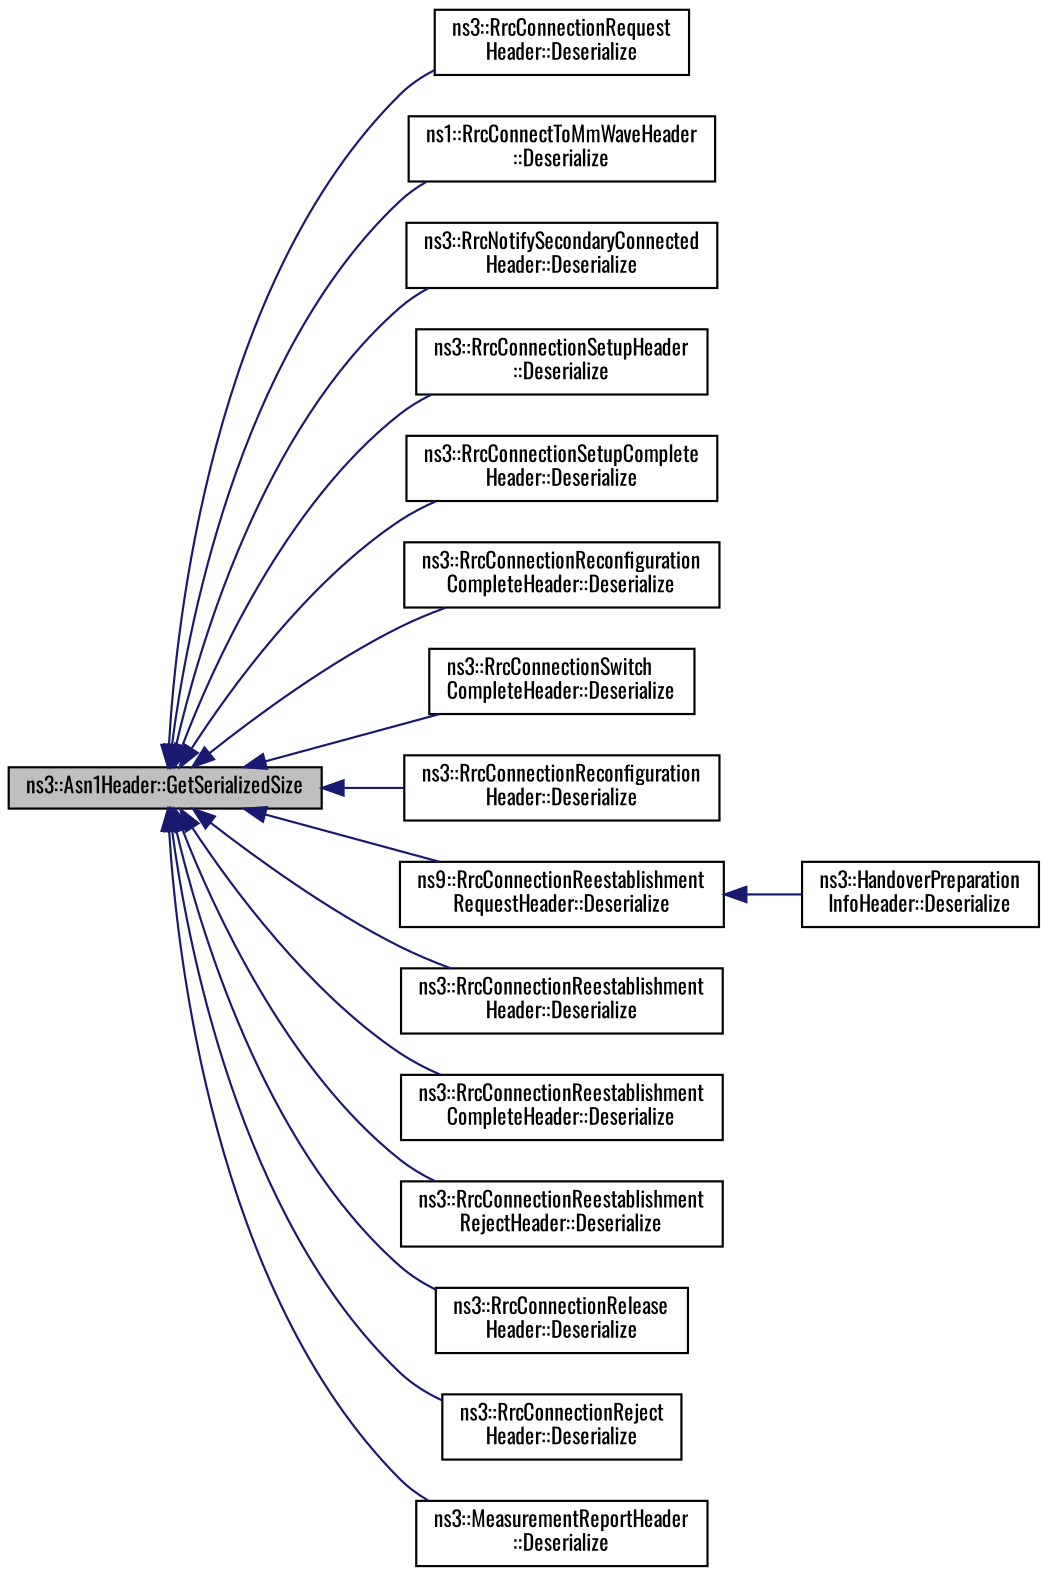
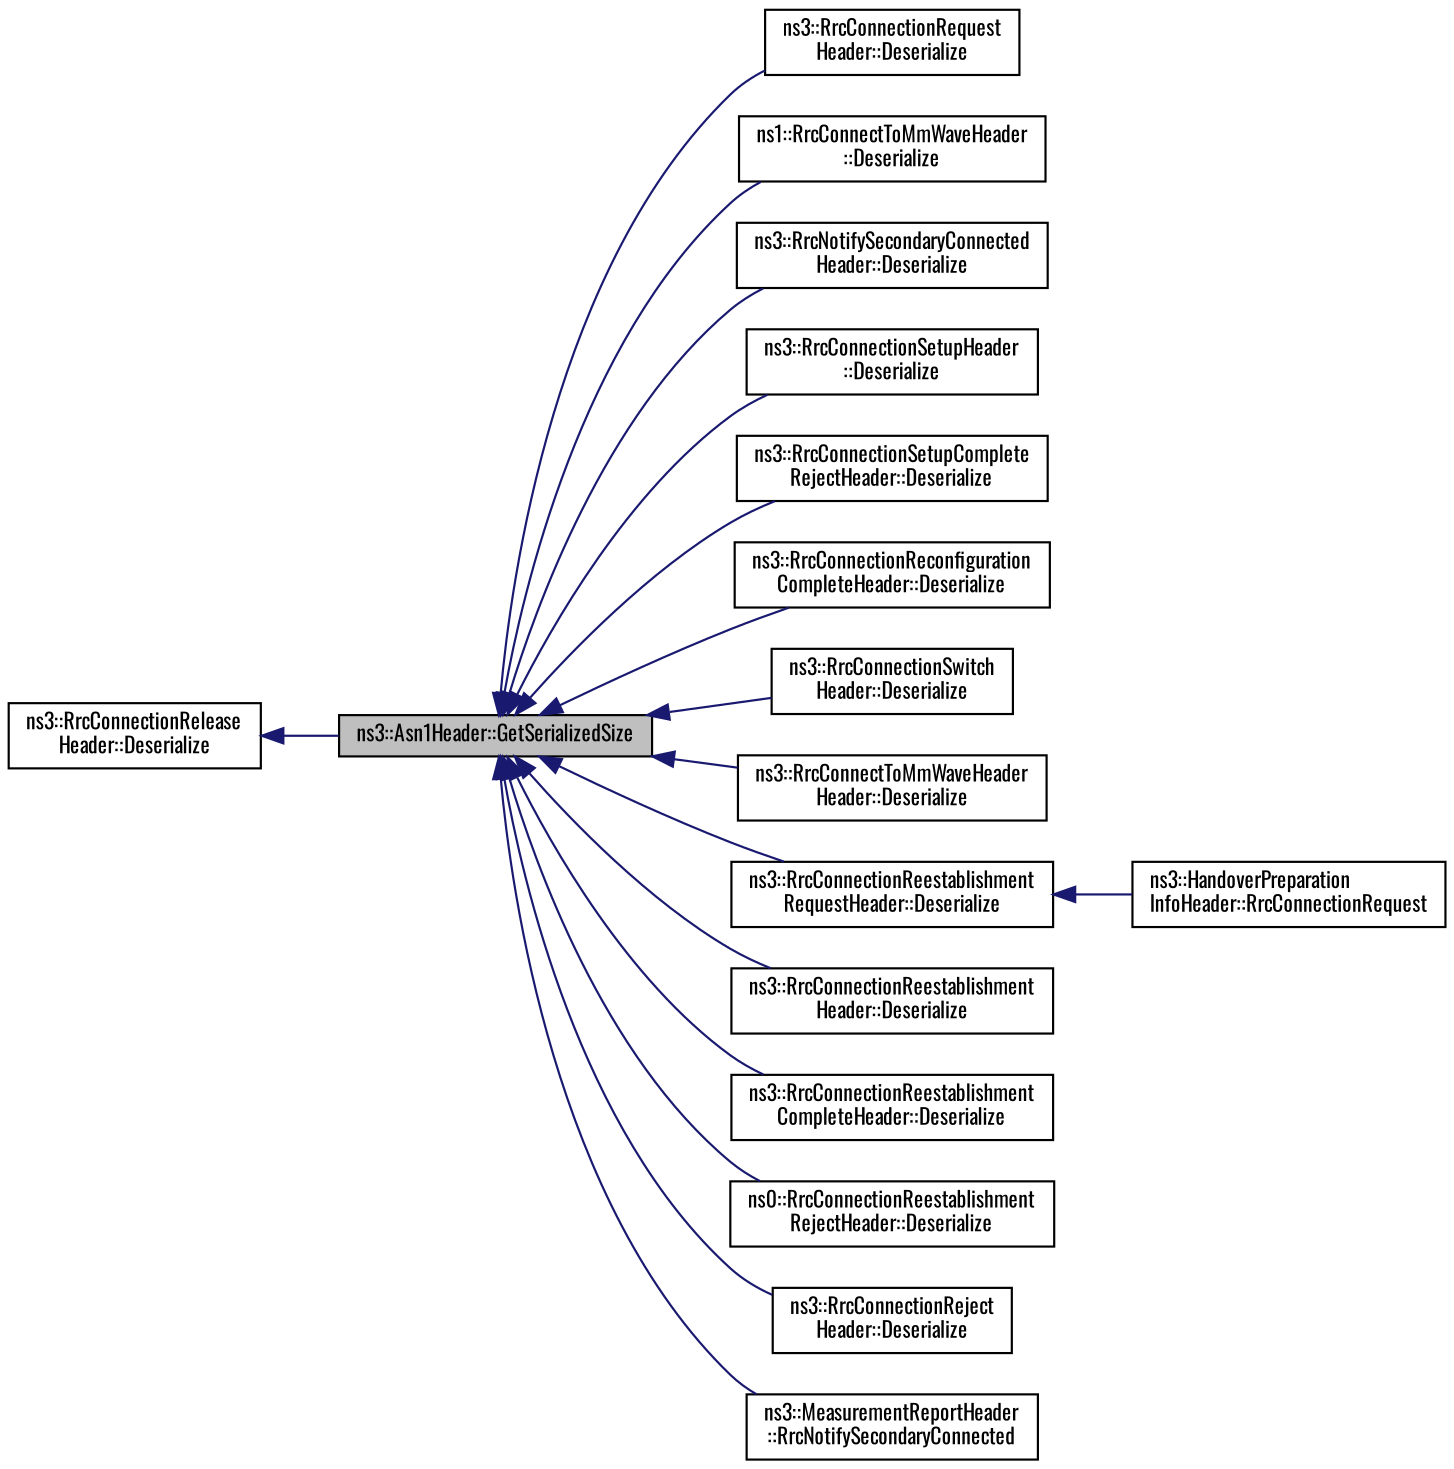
node "ns3::RrcConnectionSetupComplete Header::Deserialize": label "ns3::RrcConnectionSetupComplete Header::Deserialize" -> "ns3::RrcConnectionSetupComplete RejectHeader::Deserialize"
node "ns3::RrcConnectionSwitch CompleteHeader::Deserialize": label "ns3::RrcConnectionSwitch CompleteHeader::Deserialize" -> "ns3::RrcConnectionSwitch Header::Deserialize"
node "ns3::RrcConnectionReconfiguration Header::Deserialize": label "ns3::RrcConnectionReconfiguration Header::Deserialize" -> "ns3::RrcConnectToMmWaveHeader Header::Deserialize"
node "ns9::RrcConnectionReestablishment RequestHeader::Deserialize": label "ns9::RrcConnectionReestablishment RequestHeader::Deserialize" -> "ns3::RrcConnectionReestablishment RequestHeader::Deserialize"
node "ns3::HandoverPreparation InfoHeader::Deserialize": label "ns3::HandoverPreparation InfoHeader::Deserialize" -> "ns3::HandoverPreparation InfoHeader::RrcConnectionRequest"
edge "ns3::RrcConnectionRelease Header::Deserialize" -> "ns3::Asn1Header::GetSerializedSize": reversed
node "ns3::RrcConnectionReestablishment RejectHeader::Deserialize": label "ns3::RrcConnectionReestablishment RejectHeader::Deserialize" -> "ns0::RrcConnectionReestablishment RejectHeader::Deserialize"
node "ns3::MeasurementReportHeader ::Deserialize": label "ns3::MeasurementReportHeader ::Deserialize" -> "ns3::MeasurementReportHeader ::RrcNotifySecondaryConnected"
